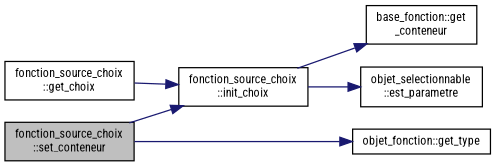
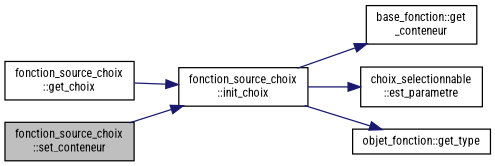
node "objet_selectionnable ::est_parametre": label "objet_selectionnable ::est_parametre" -> "choix_selectionnable ::est_parametre"
edge "fonction_source_choix ::set_conteneur" -> "objet_fonction::get_type": now "fonction_source_choix ::init_choix" -> "objet_fonction::get_type"
